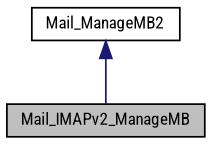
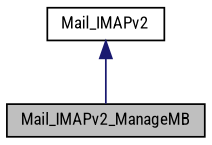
node "Mail_ManageMB2": label "Mail_ManageMB2" -> "Mail_IMAPv2"
